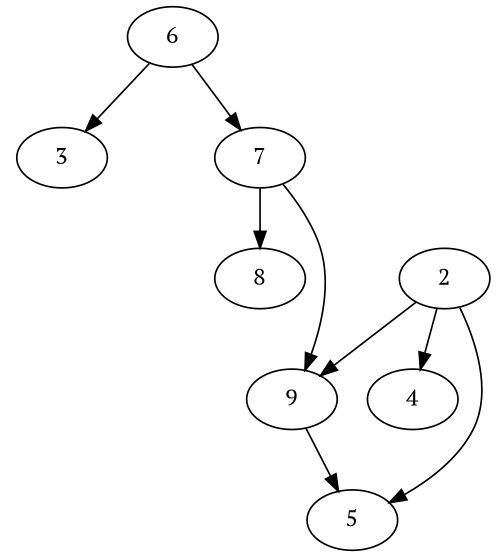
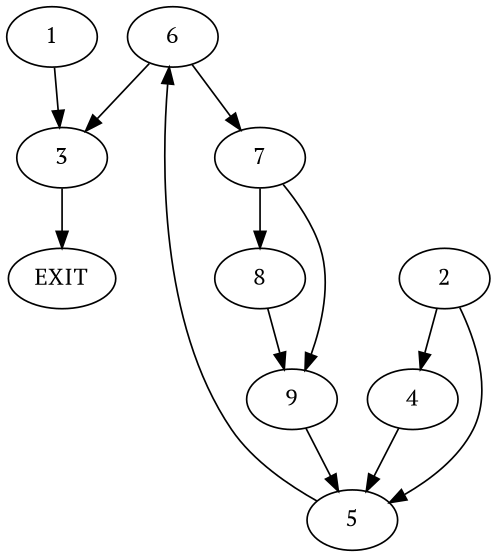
node "1": added
node "EXIT": added
edge "5" -> "6": added
edge "2" -> "9": now "8" -> "9"
edge "4" -> "5": added
